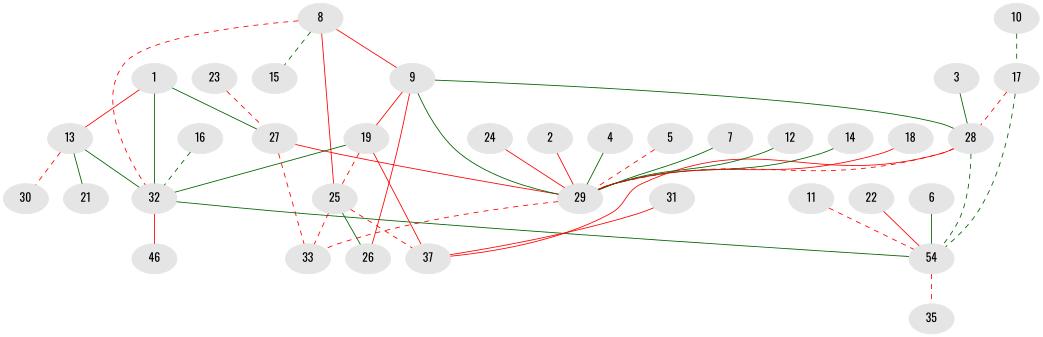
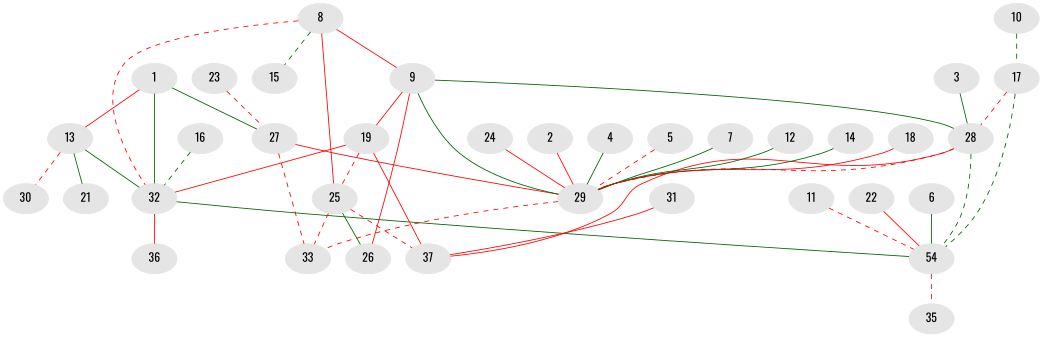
edge "19" -- "32": color darkgreen -> red
node "46": label "46" -> "36"
